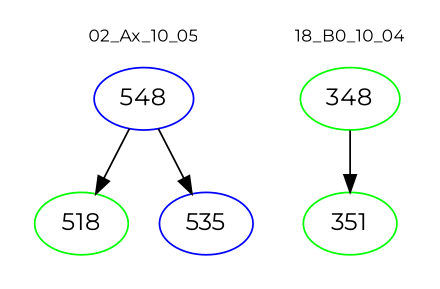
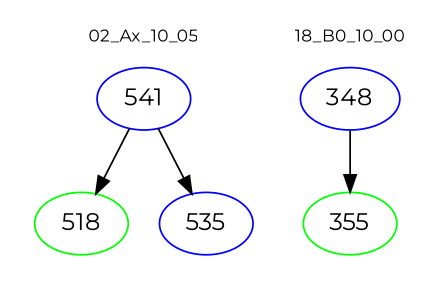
cluster "18_B0_10_04": label "18_B0_10_04" -> "18_B0_10_00"
node "548": label "548" -> "541"
node "348": color green -> blue
node "351": label "351" -> "355"
